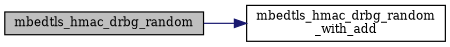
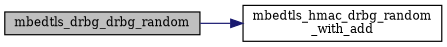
node "mbedtls_hmac_drbg_random": label "mbedtls_hmac_drbg_random" -> "mbedtls_drbg_drbg_random"
